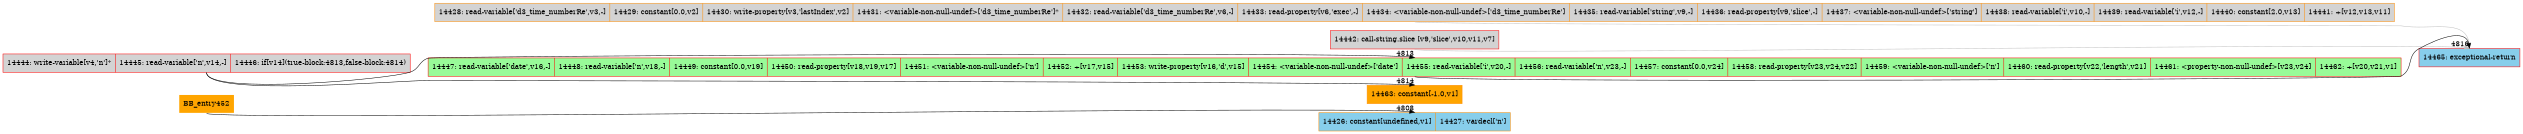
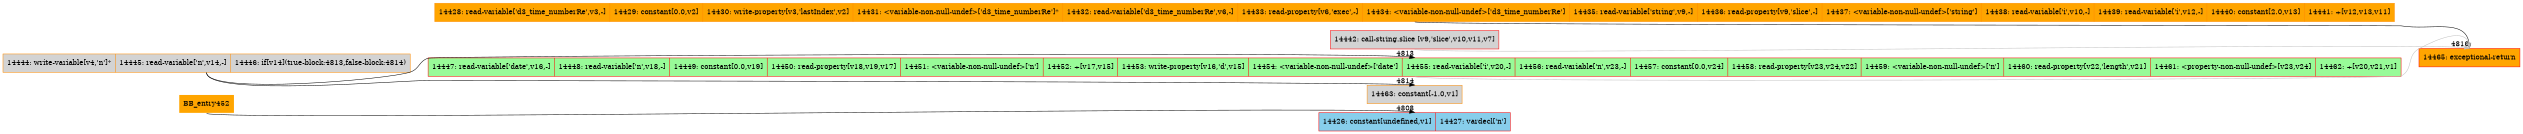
node "14428: read-variable['d3_time_numberRe',v3,-]": fillcolor lightgrey -> orange
edge "14428: read-variable['d3_time_numberRe',v3,-]" -> "14465: exceptional-return": color gray -> black
node "14465: exceptional-return": fillcolor skyblue -> orange
node "14444: write-variable[v4,'n']*": color red -> darkorange
edge "14447: read-variable['date',v16,-]" -> "14465: exceptional-return": color black -> gray
node "14463: constant[-1.0,v1]": fillcolor orange -> lightgrey
node "14426: constant[undefined,v1]": color darkorange -> red
